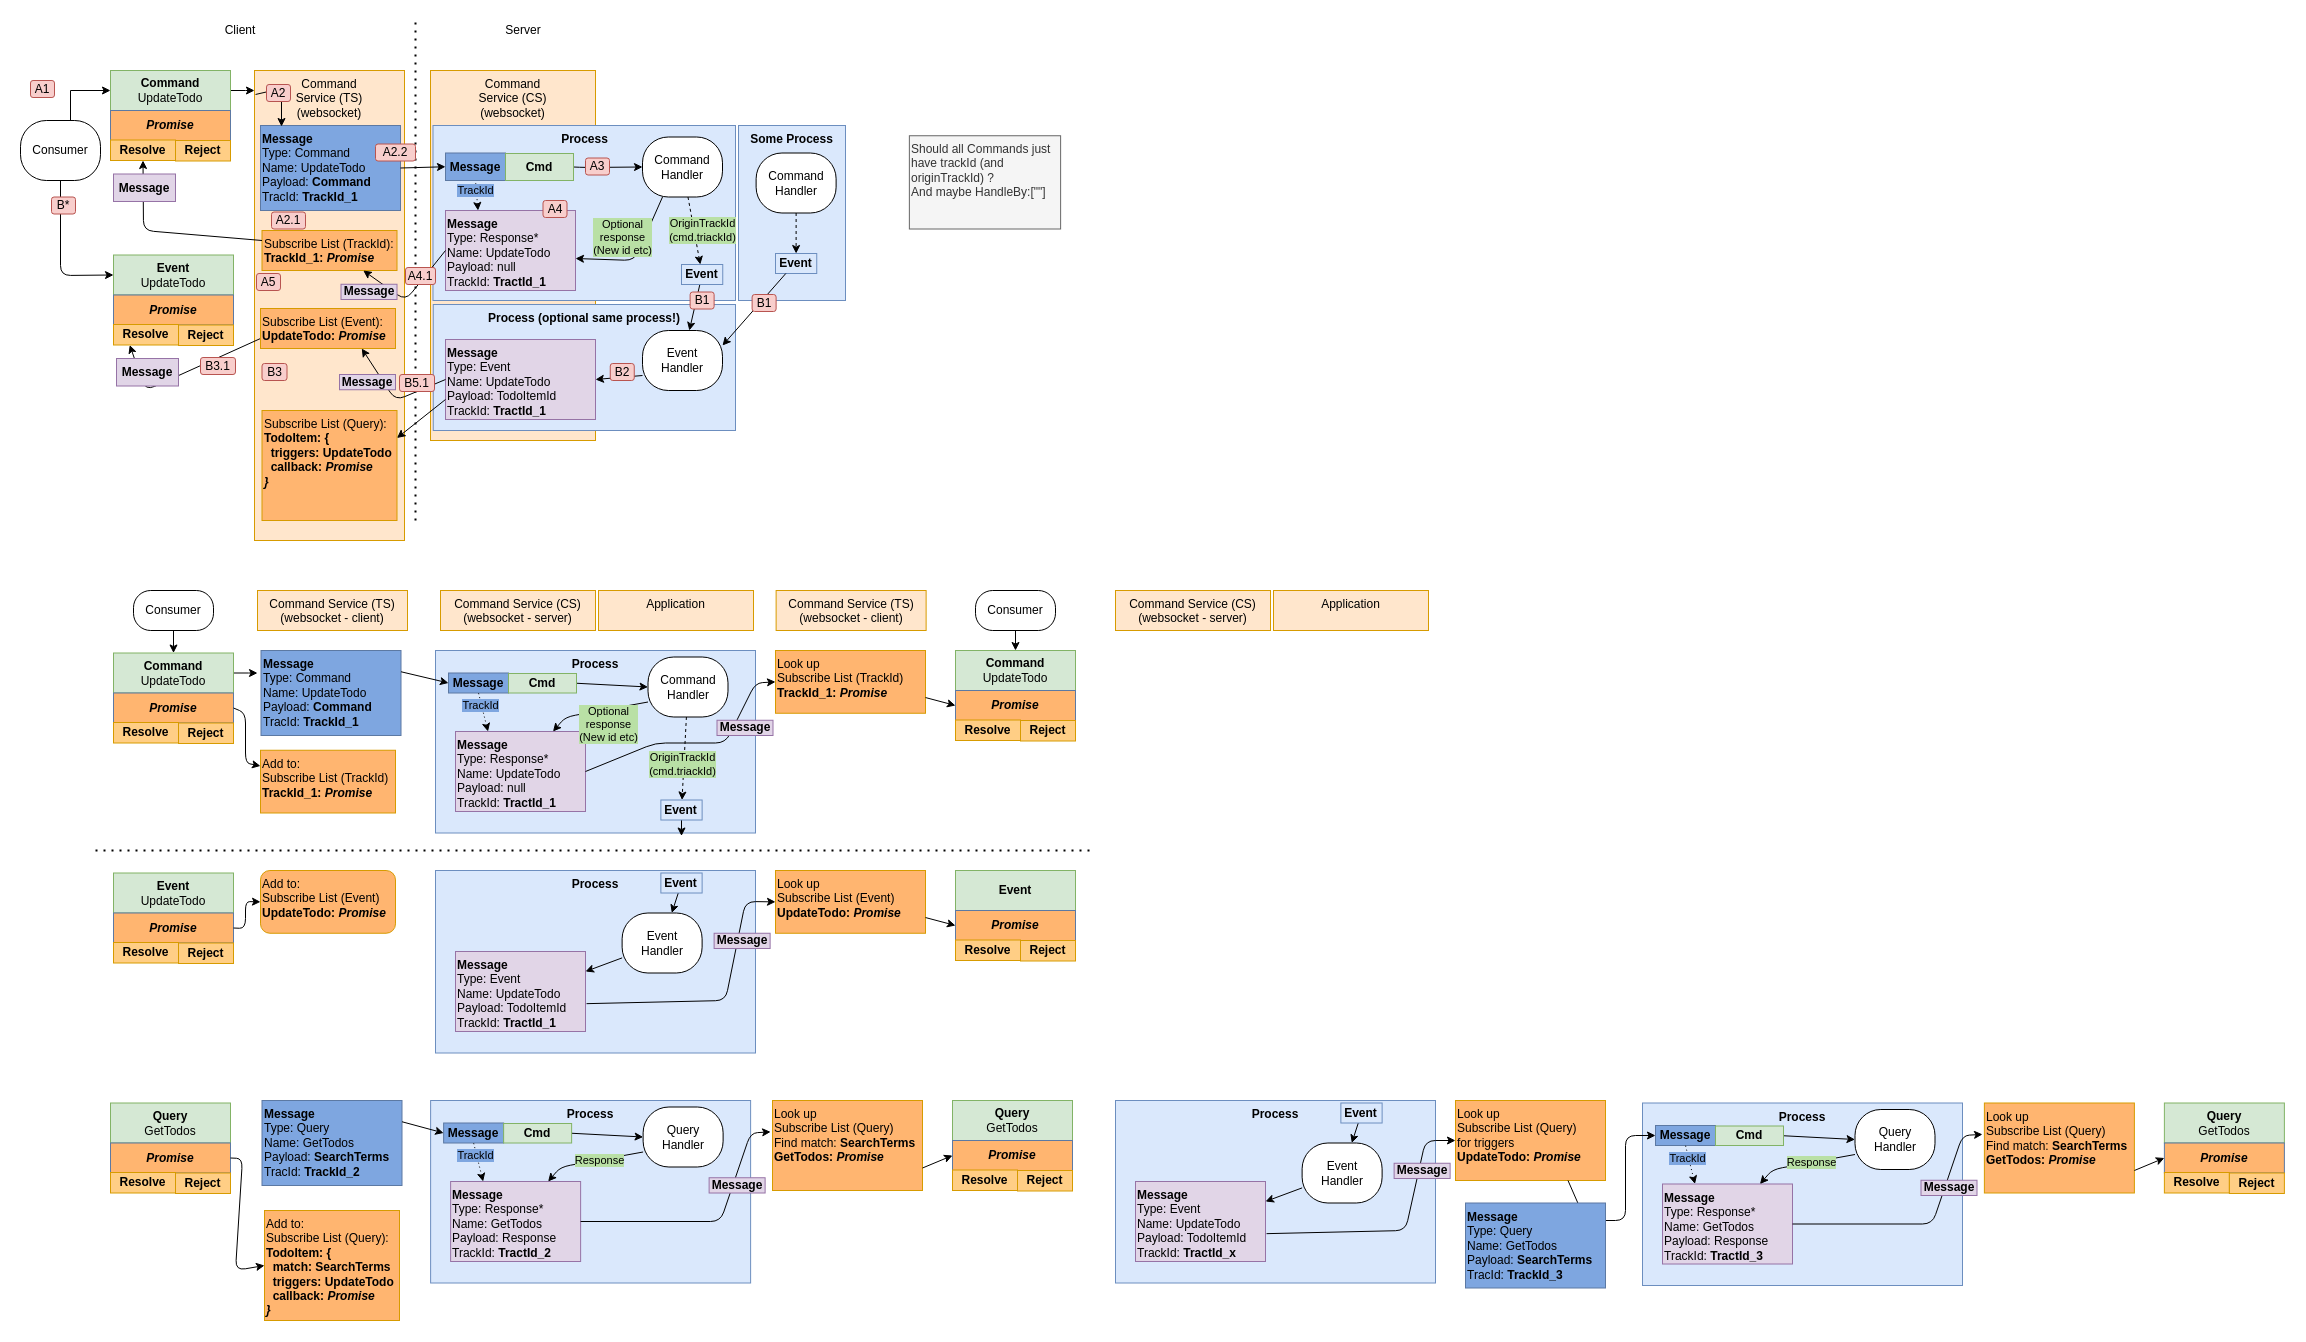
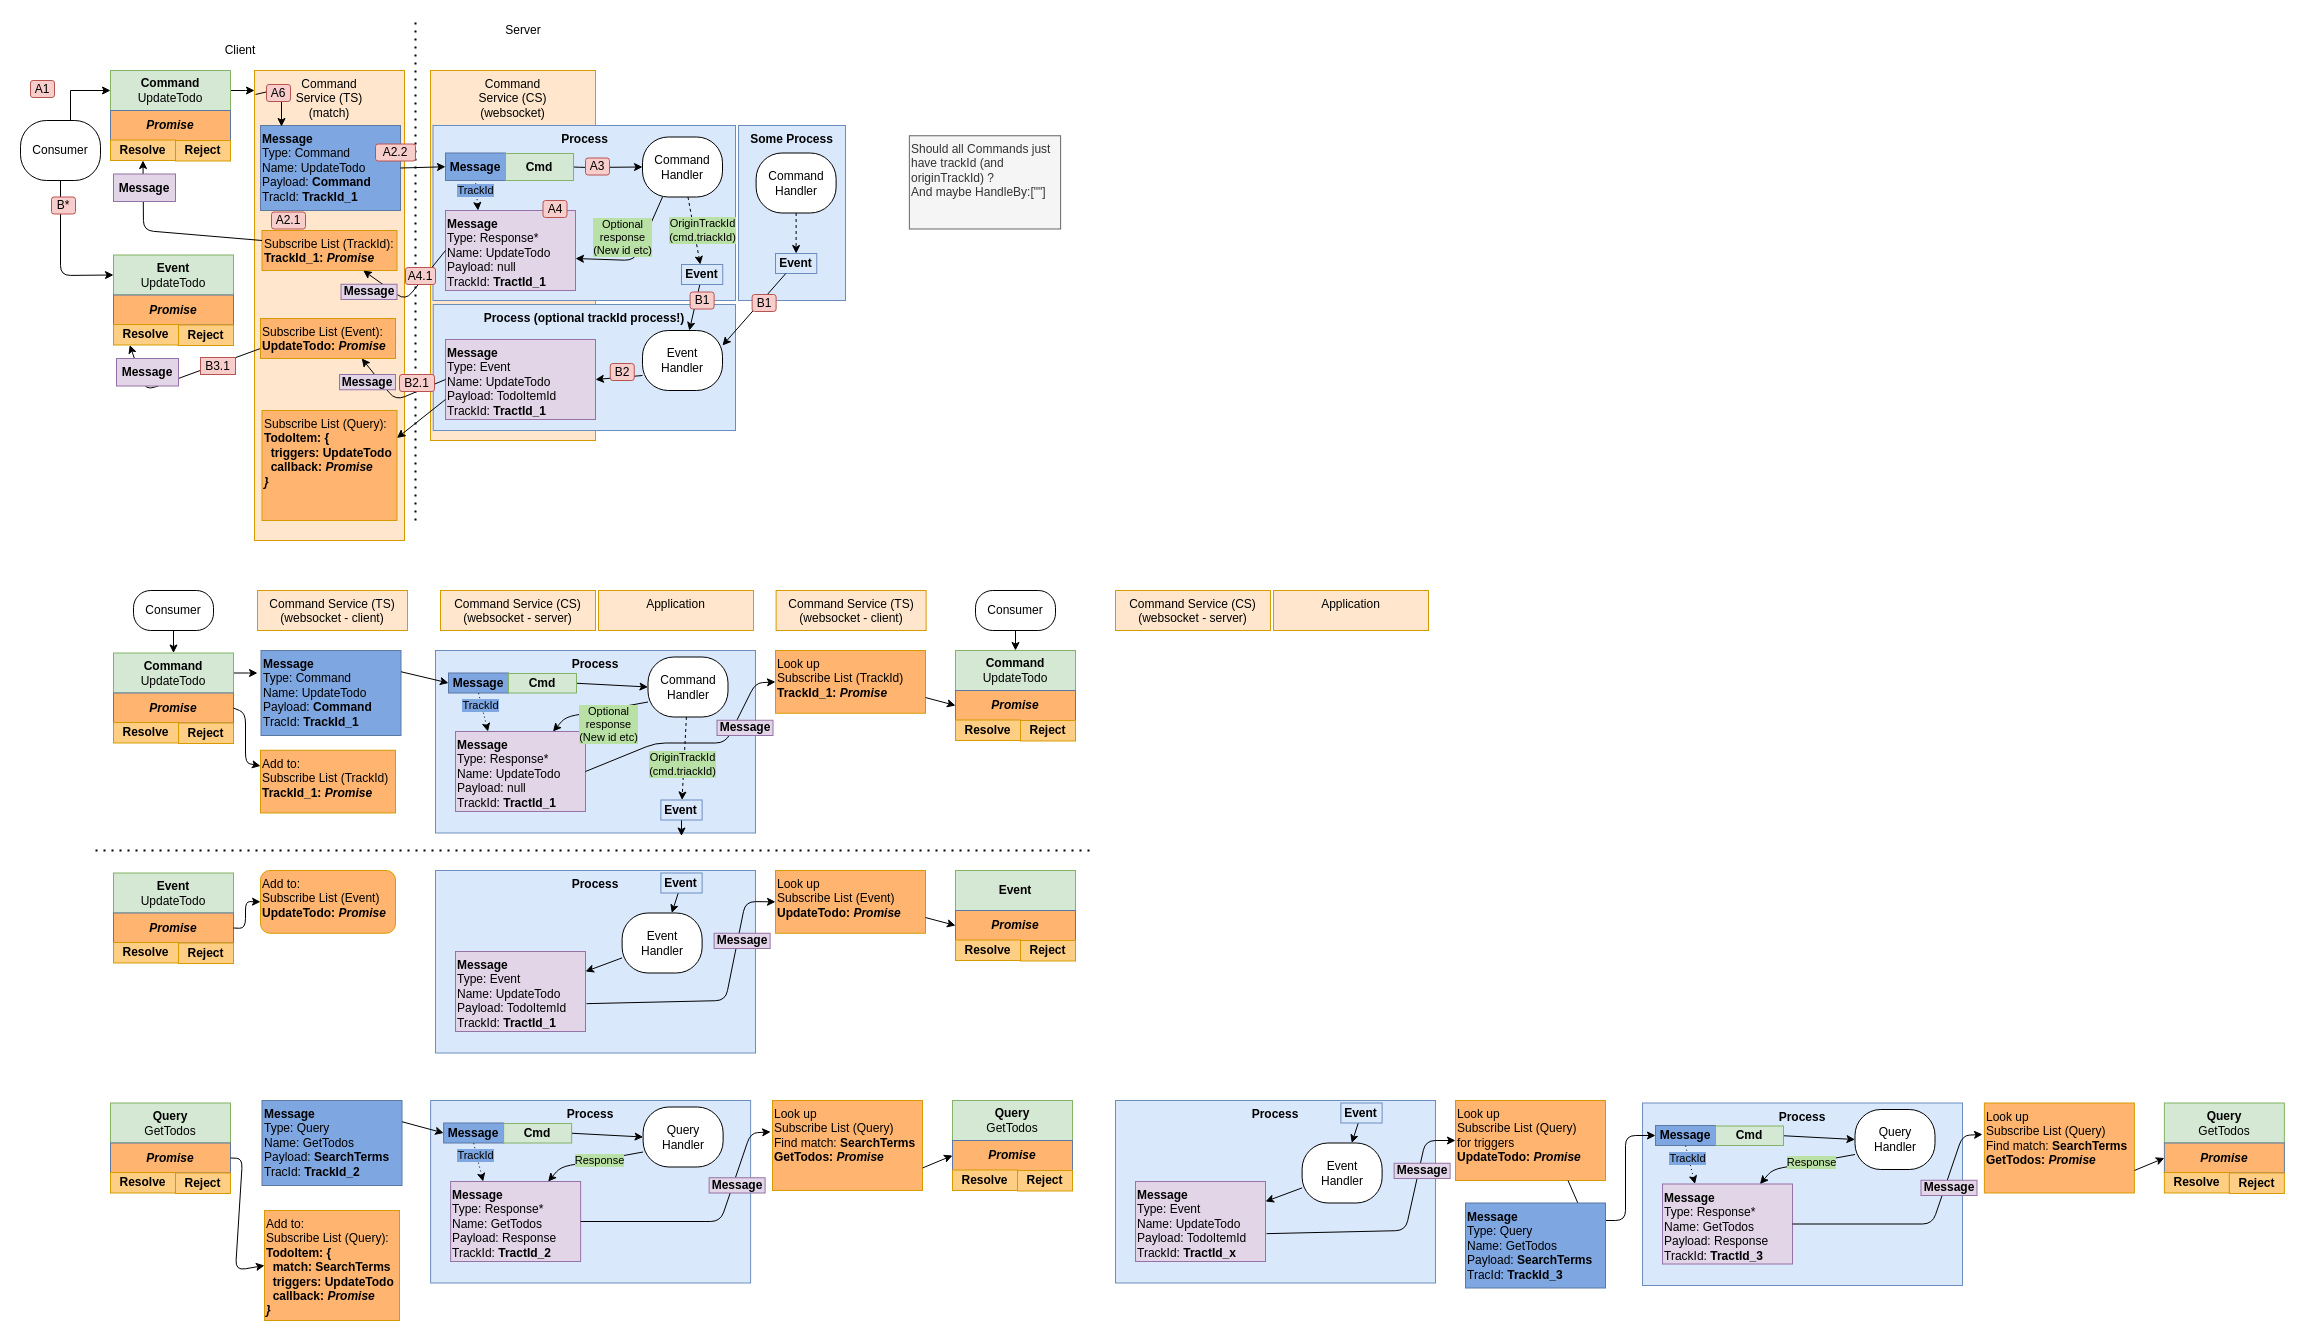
node "Client": moved (241, 31) -> (241, 51)
node "A2": label "A2" -> "A6"
node "Command Service (TS) (websocket)": label "Command Service (TS) (websocket)" -> "Command Service (TS) (match)"
node "A5": removed
node "Process (optional same process!)": label "Process (optional same process!)" -> "Process (optional trackId process!)"
node "Subscribe List (Event): UpdateTodo: Promise": moved (328, 329) -> (328, 339)
node "B3.1": shape rounded rectangle -> rectangle
node "B3": removed
node "B5.1": label "B5.1" -> "B2.1"
